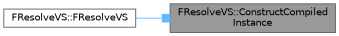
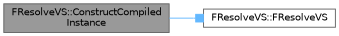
edge "FResolveVS::FResolveVS" -> "FResolveVS::ConstructCompiled Instance": reversed
